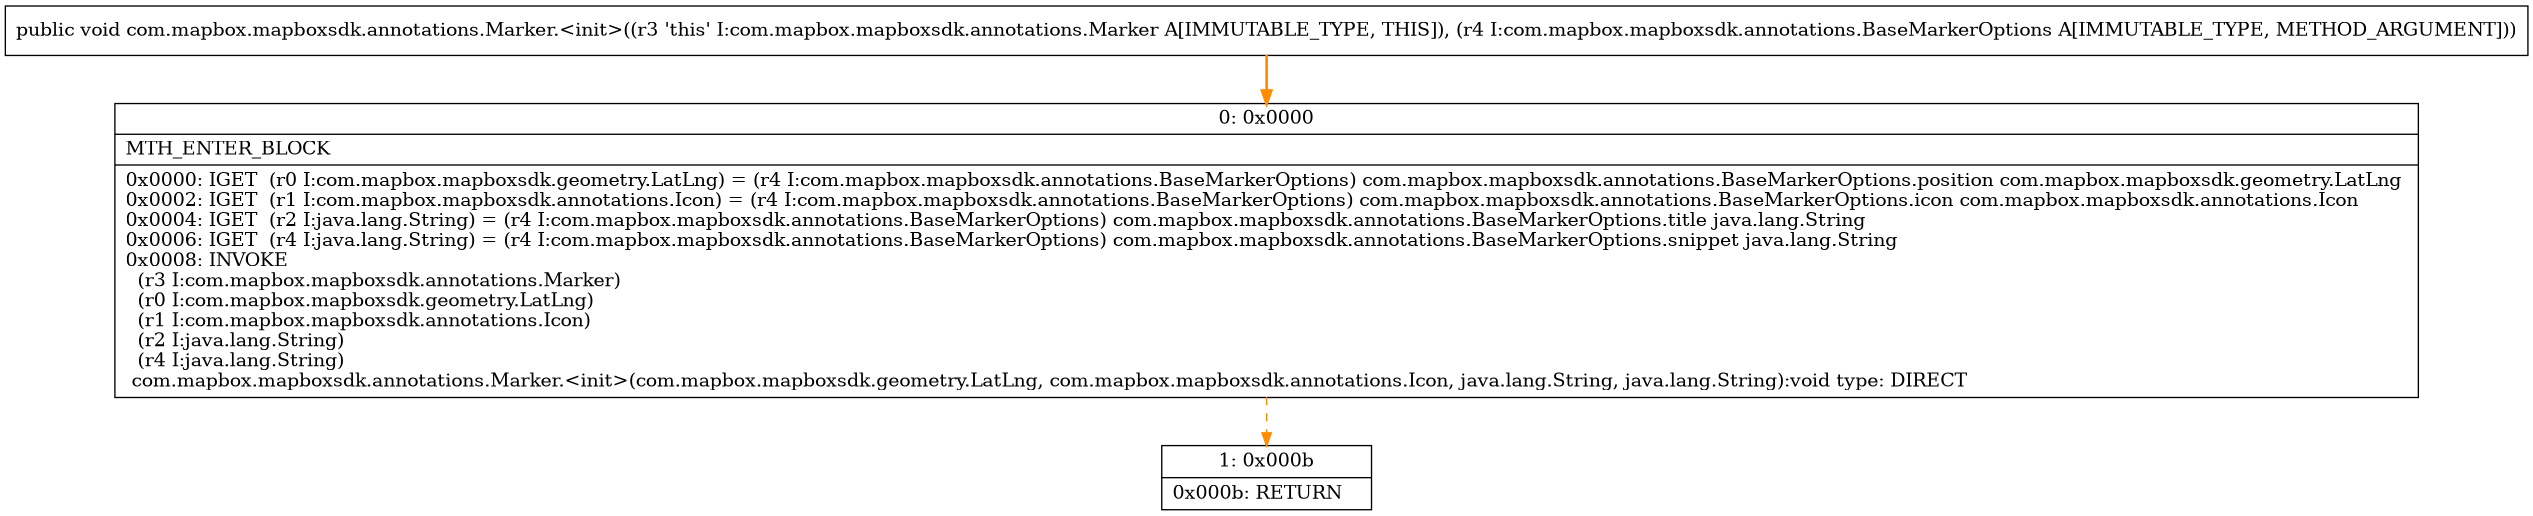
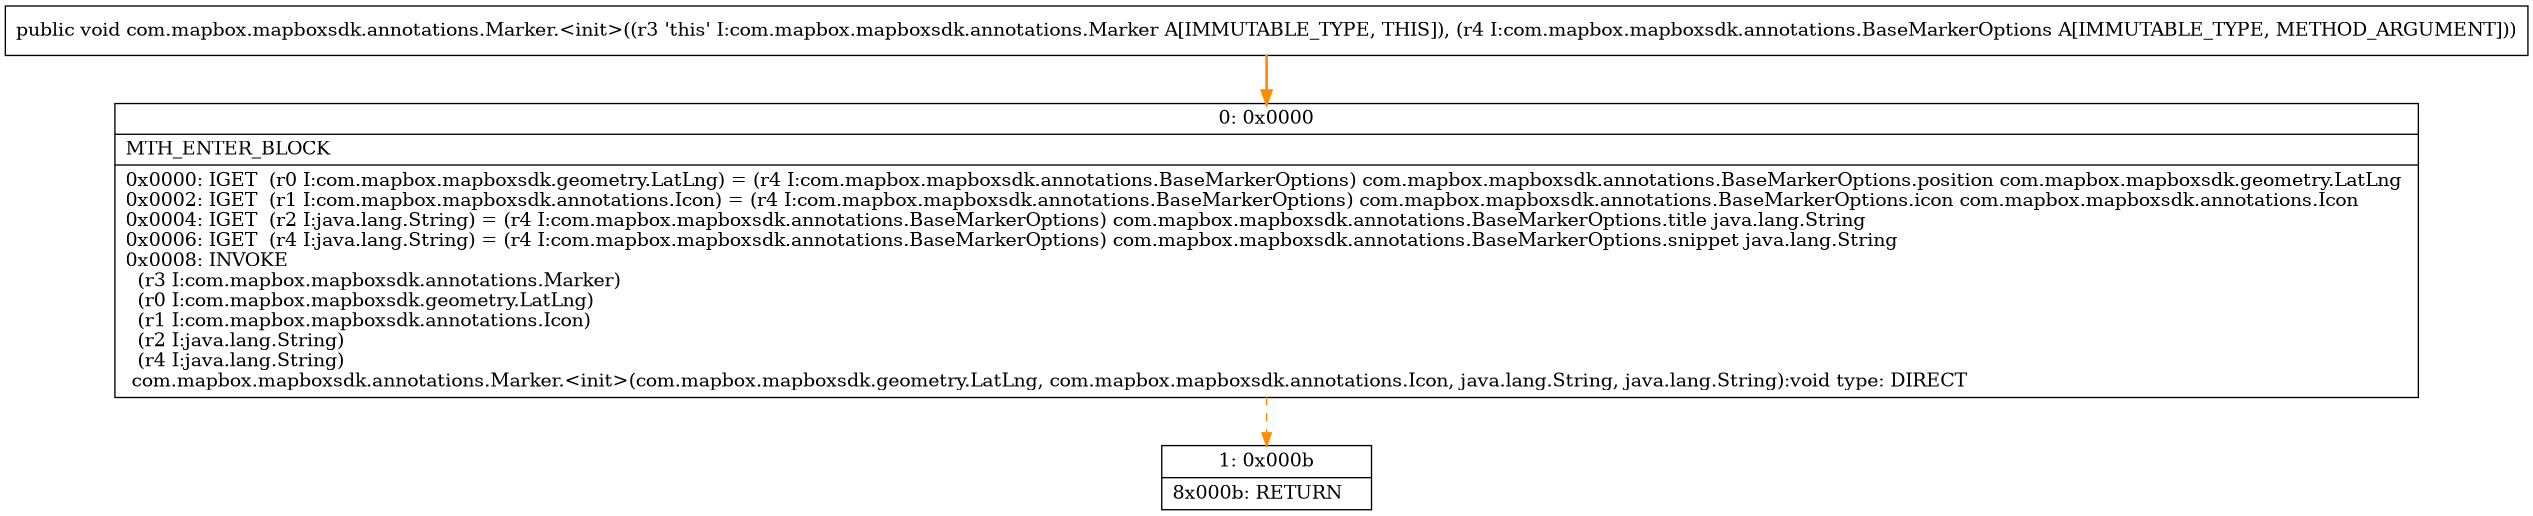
node "1: 0x000b": text "0x000b: RETURN" -> "8x000b: RETURN"
